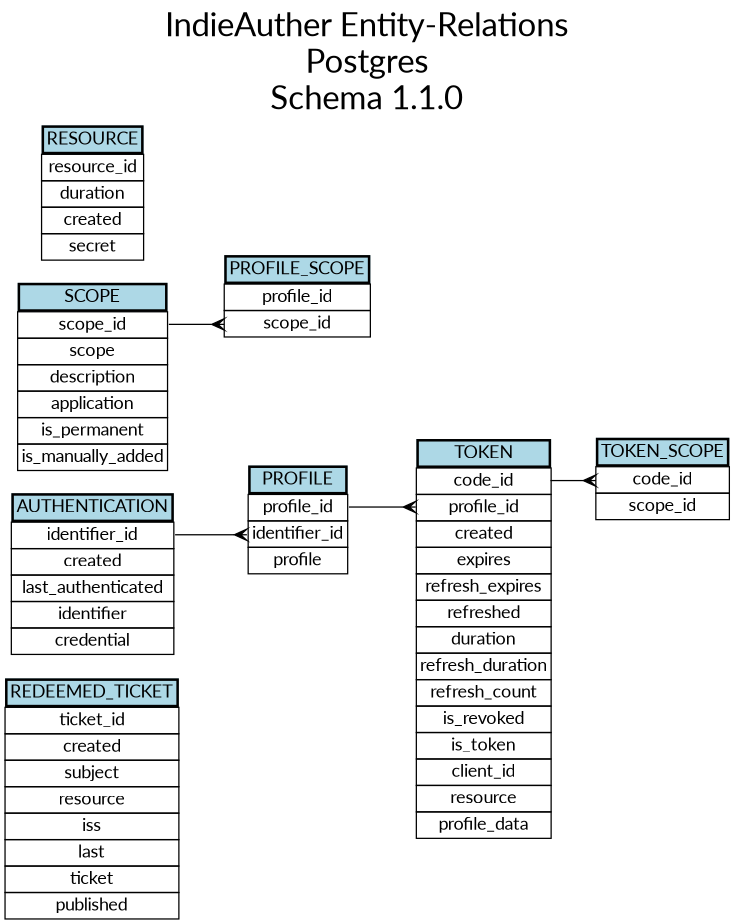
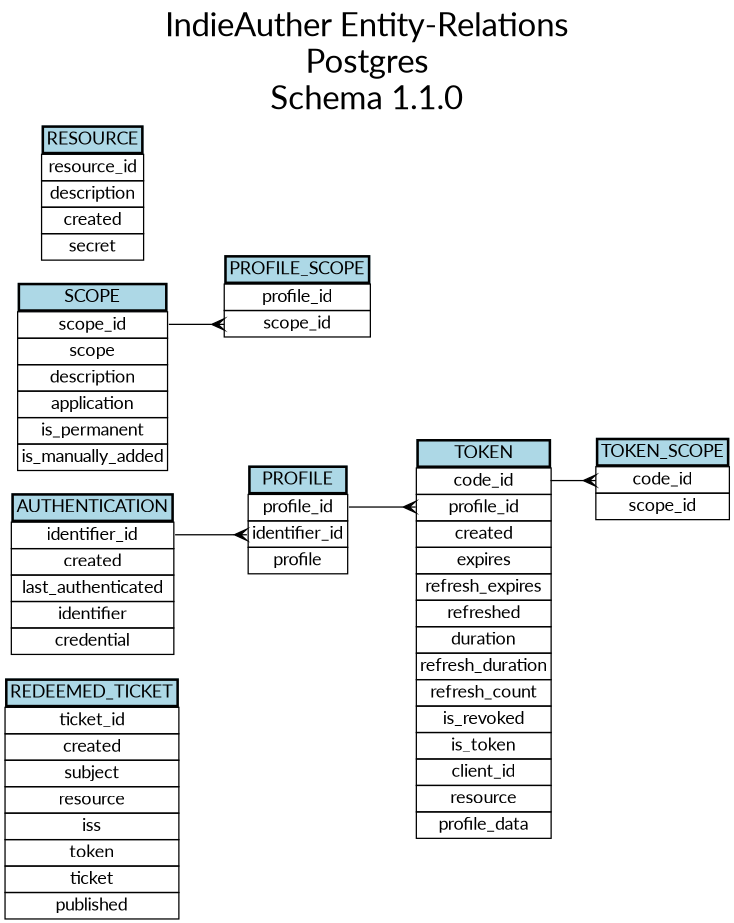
node "RESOURCE": text "duration" -> "description"
node "REDEEMED_TICKET": text "last" -> "token"
